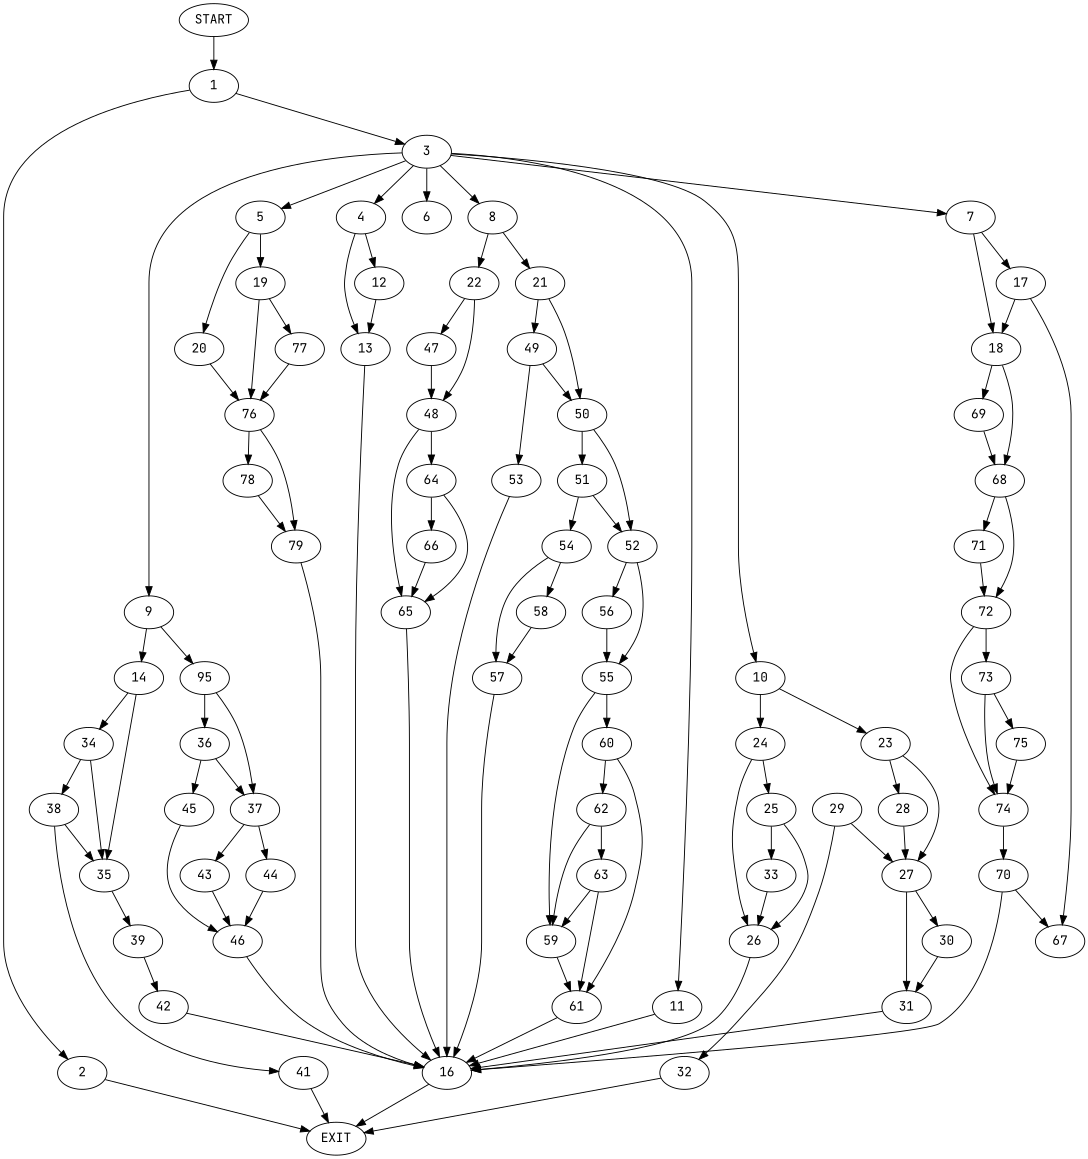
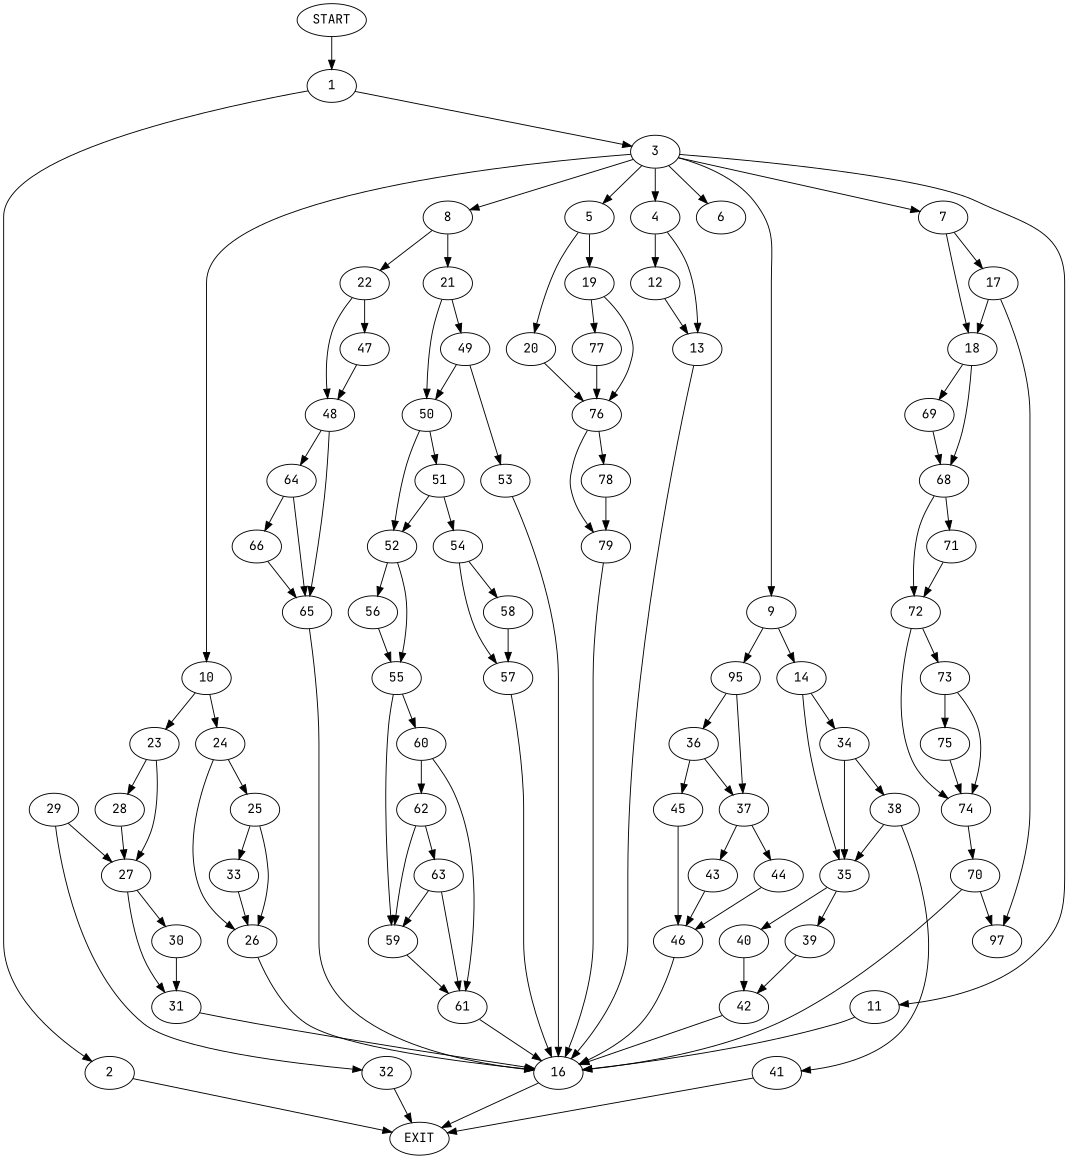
node "40": added
node "67": label "67" -> "97"
